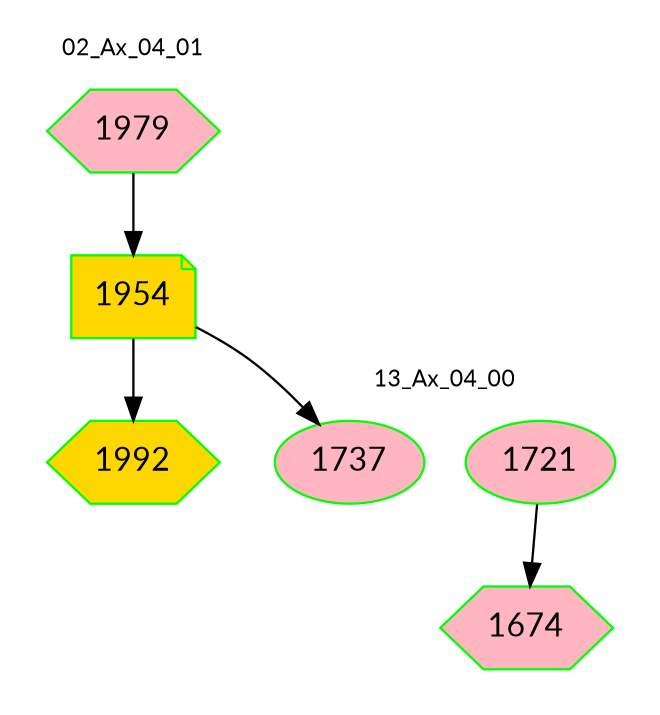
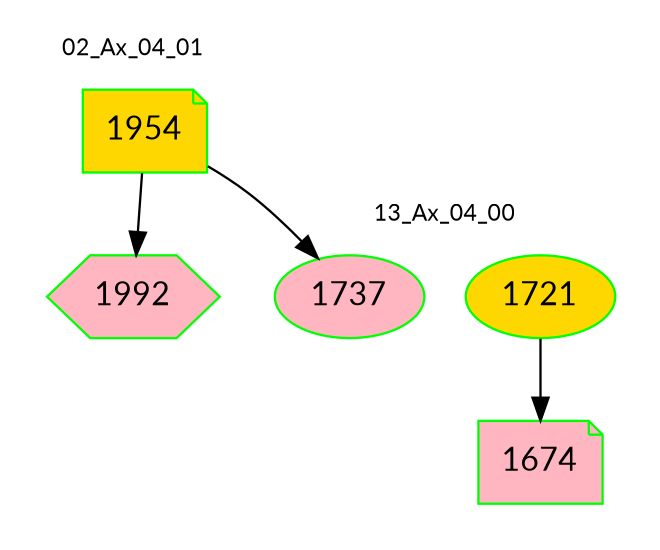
node "1979": removed
node "1992": fillcolor gold -> lightpink
node "1721": fillcolor lightpink -> gold
node "1674": shape hexagon -> note
